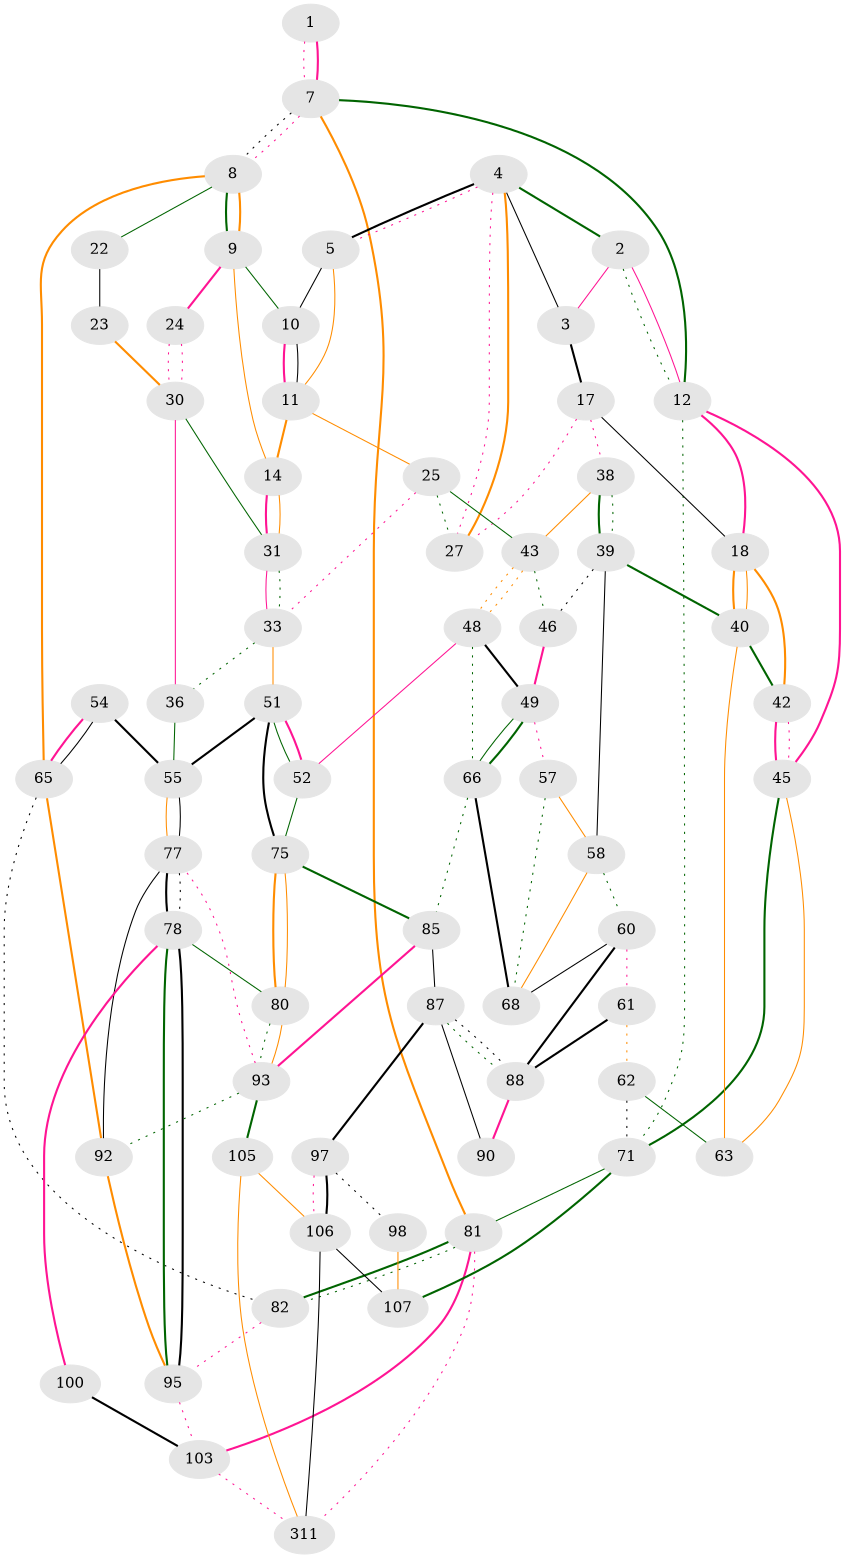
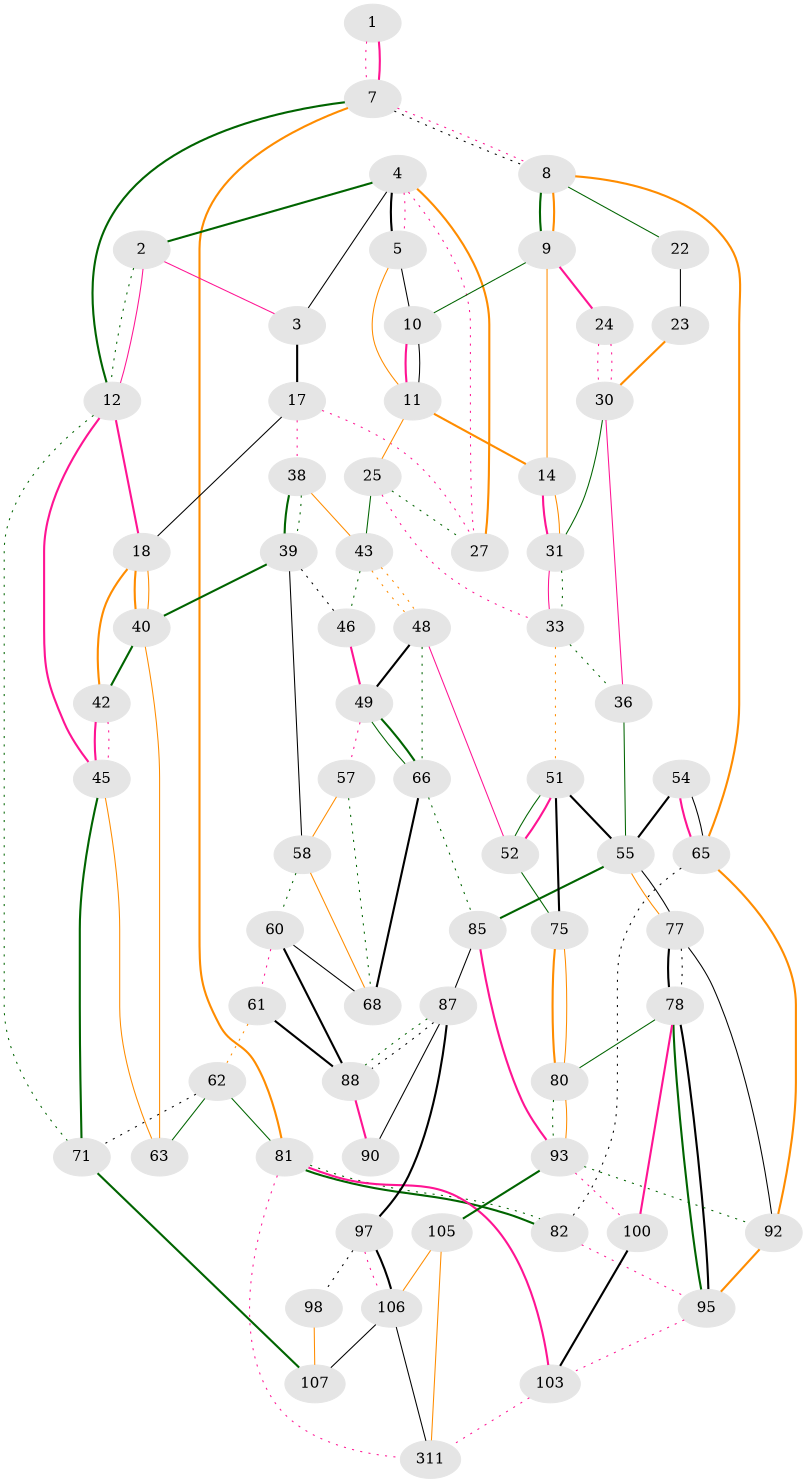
edge "33" -- "51": style solid -> dotted
edge "75" -- "85": now "55" -- "85"
edge "77" -- "93": now "100" -- "93"
edge "71" -- "81": now "62" -- "81"
